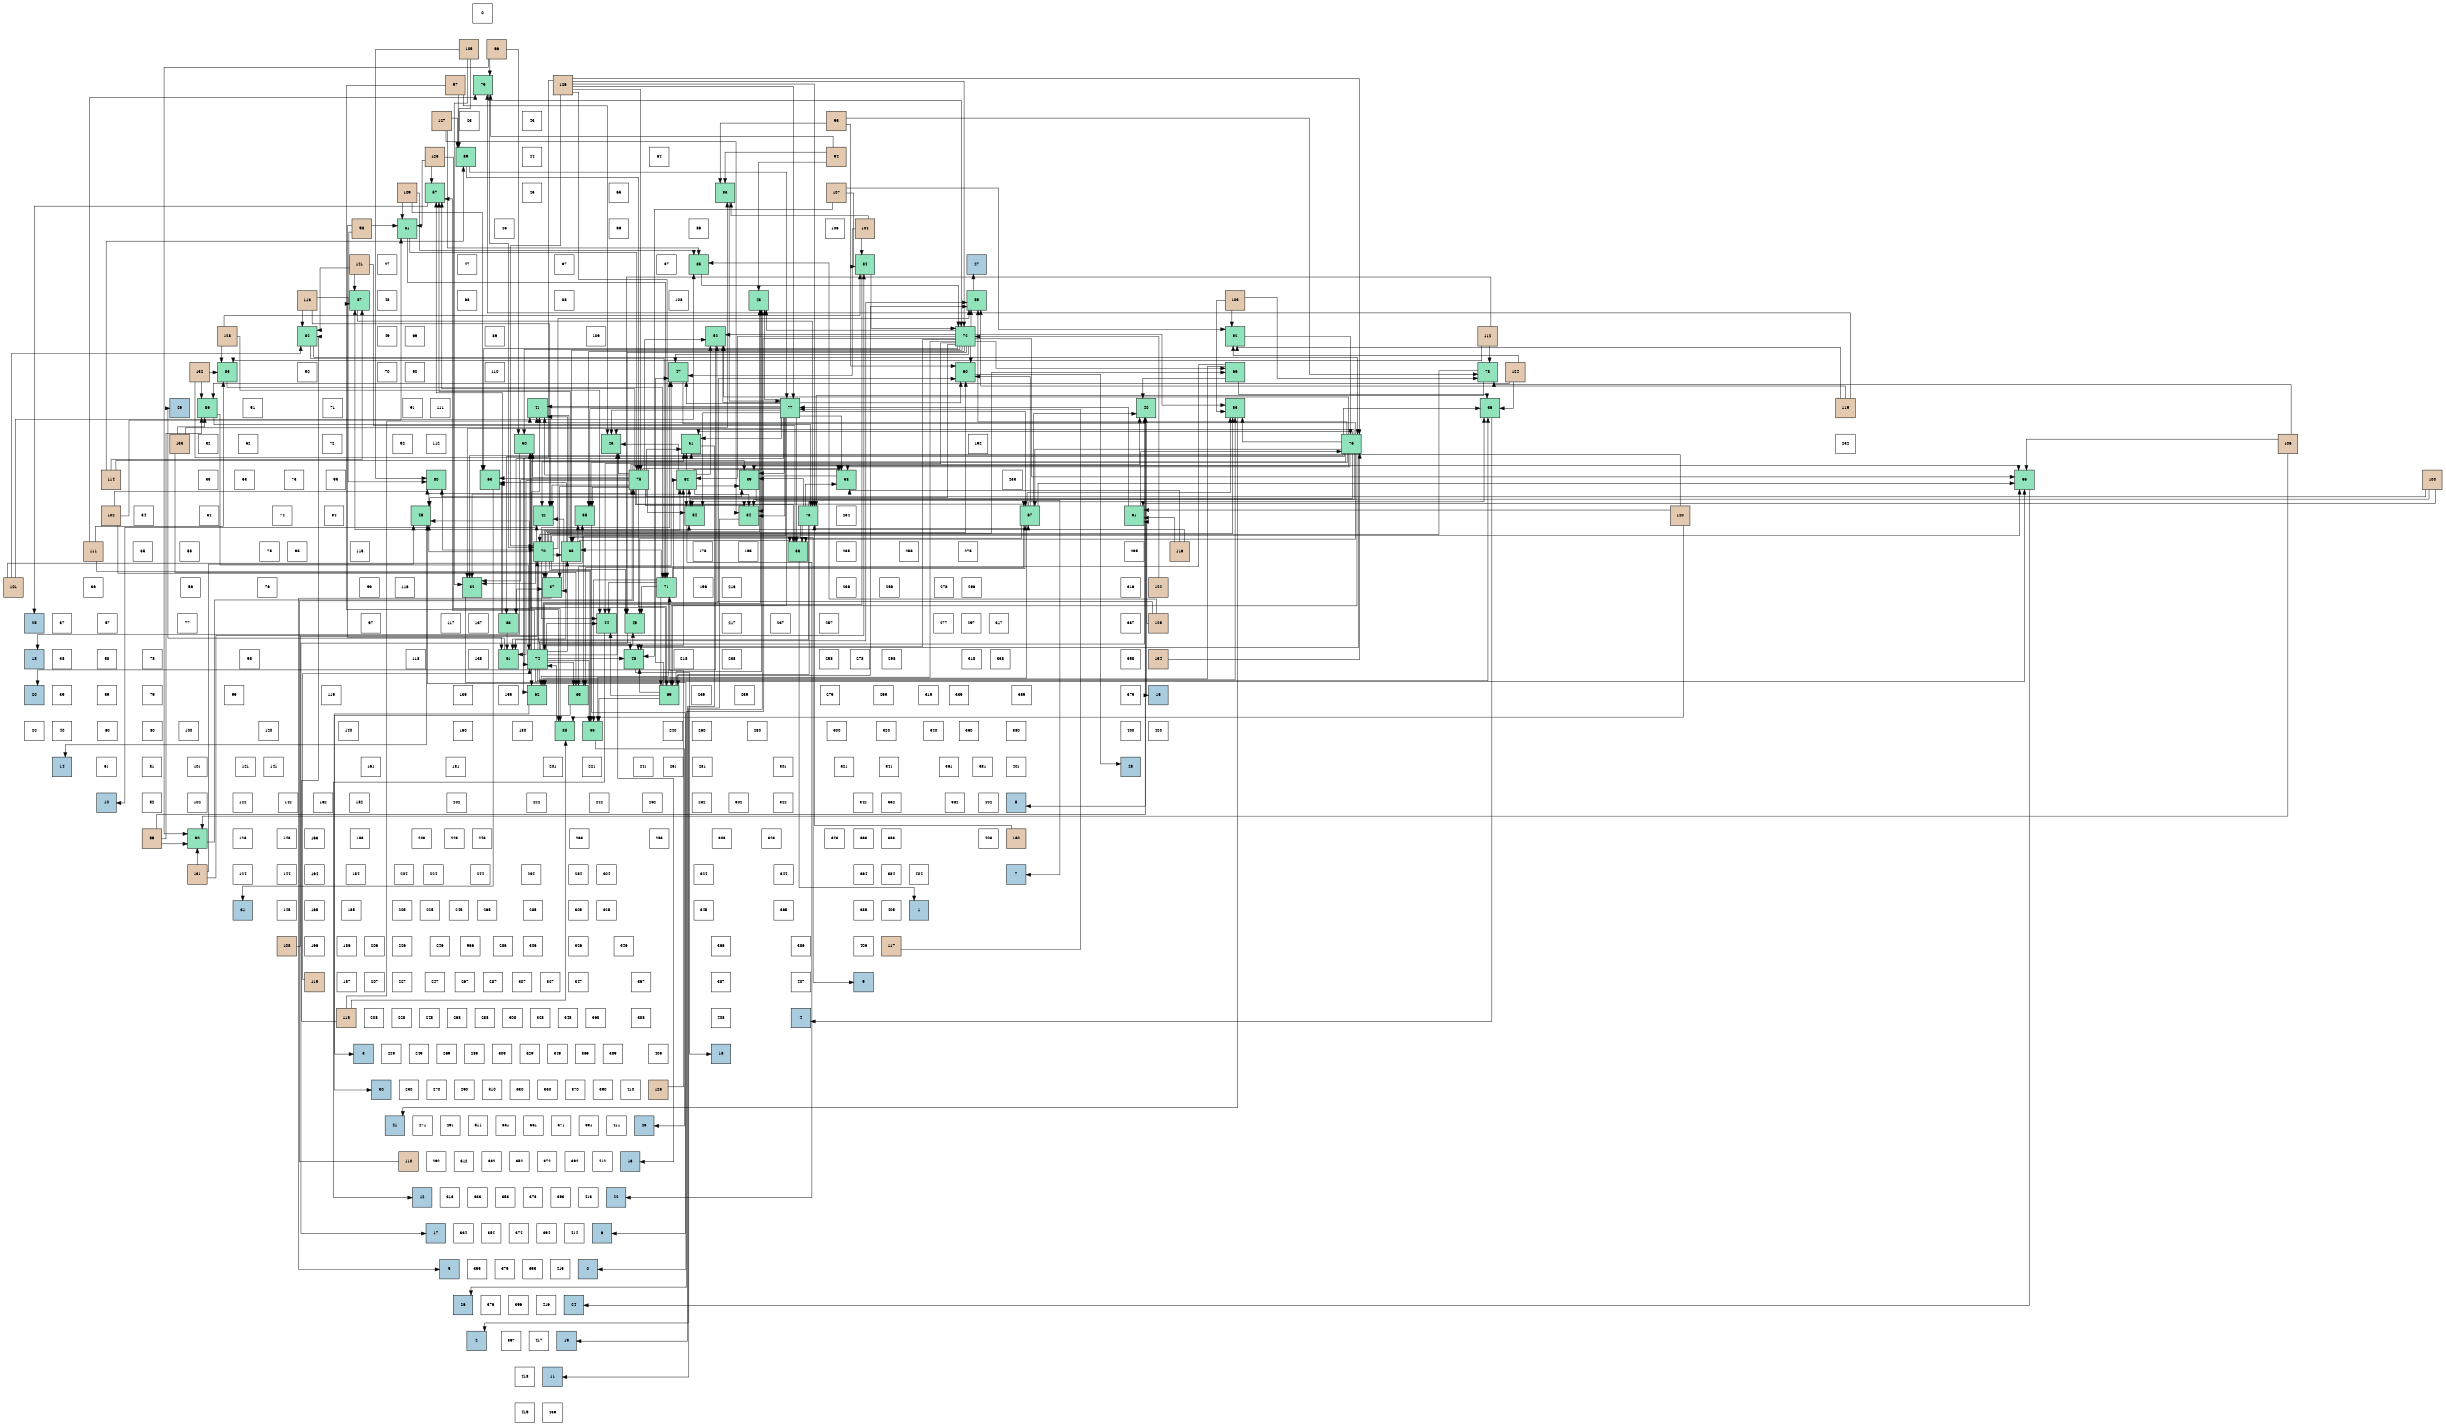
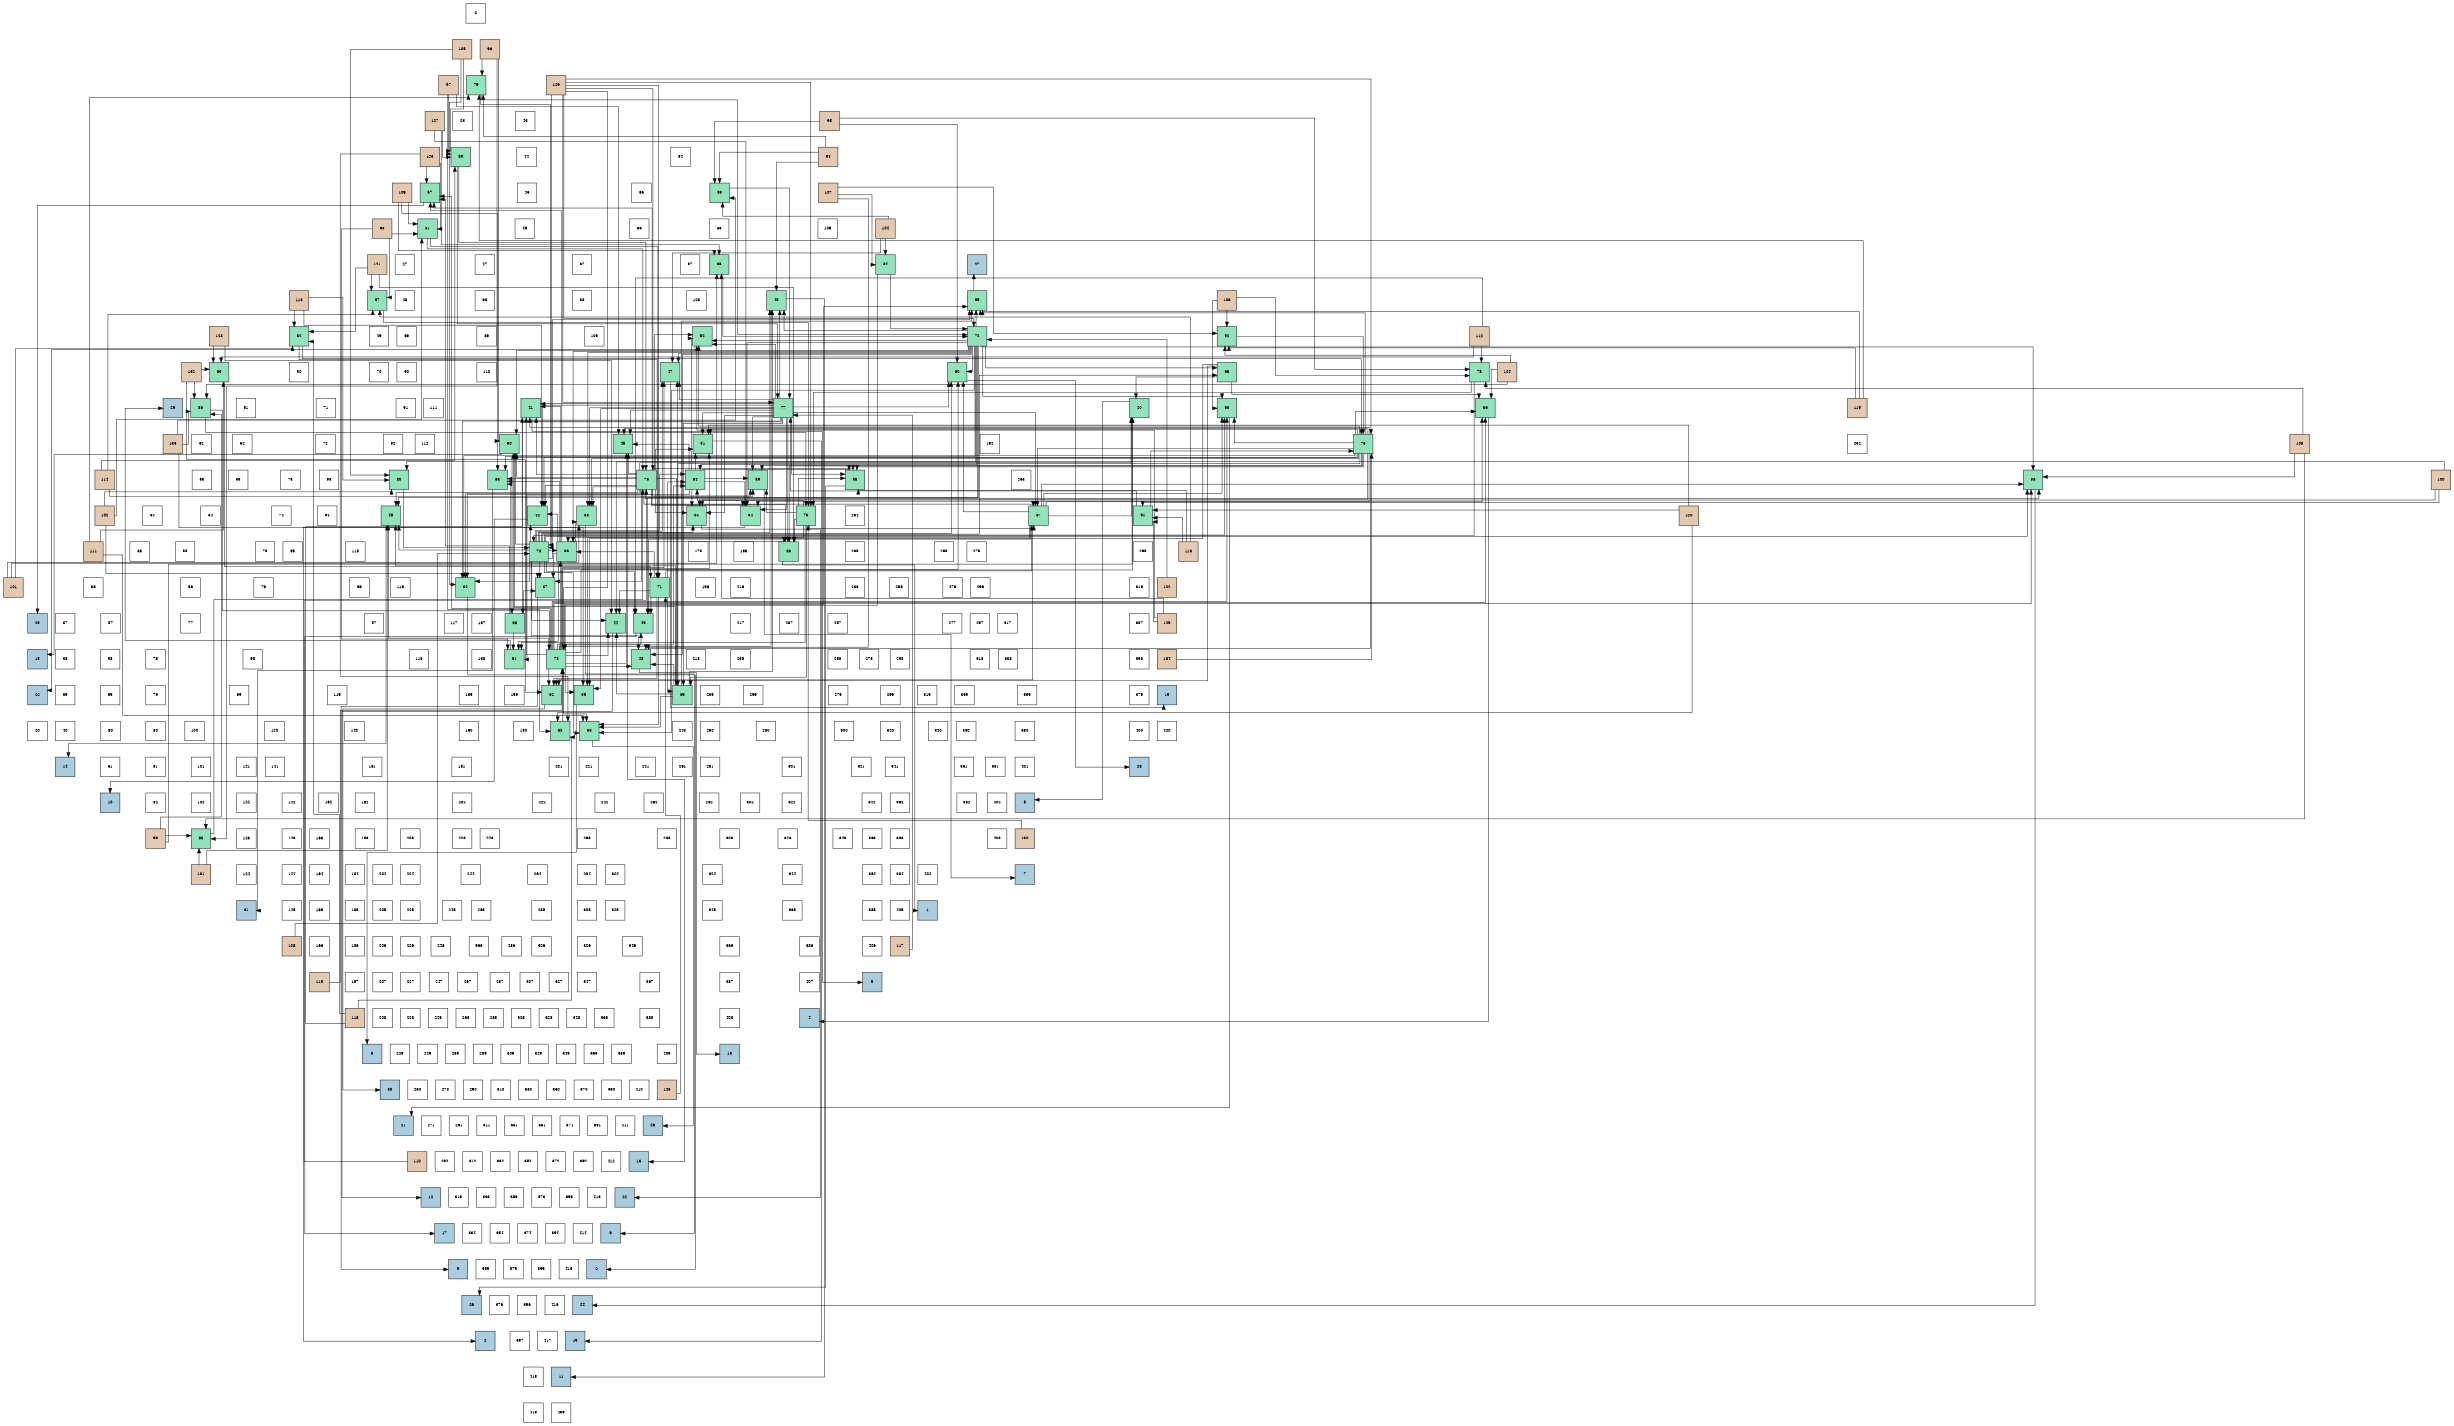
edge "128" -> "84": removed
edge "131" -> "84": removed
